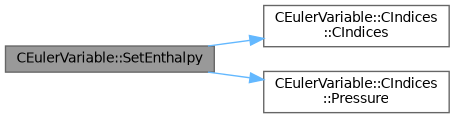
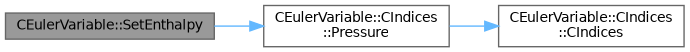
edge "CEulerVariable::SetEnthalpy" -> "CEulerVariable::CIndices ::CIndices": now "CEulerVariable::CIndices ::Pressure" -> "CEulerVariable::CIndices ::CIndices"
